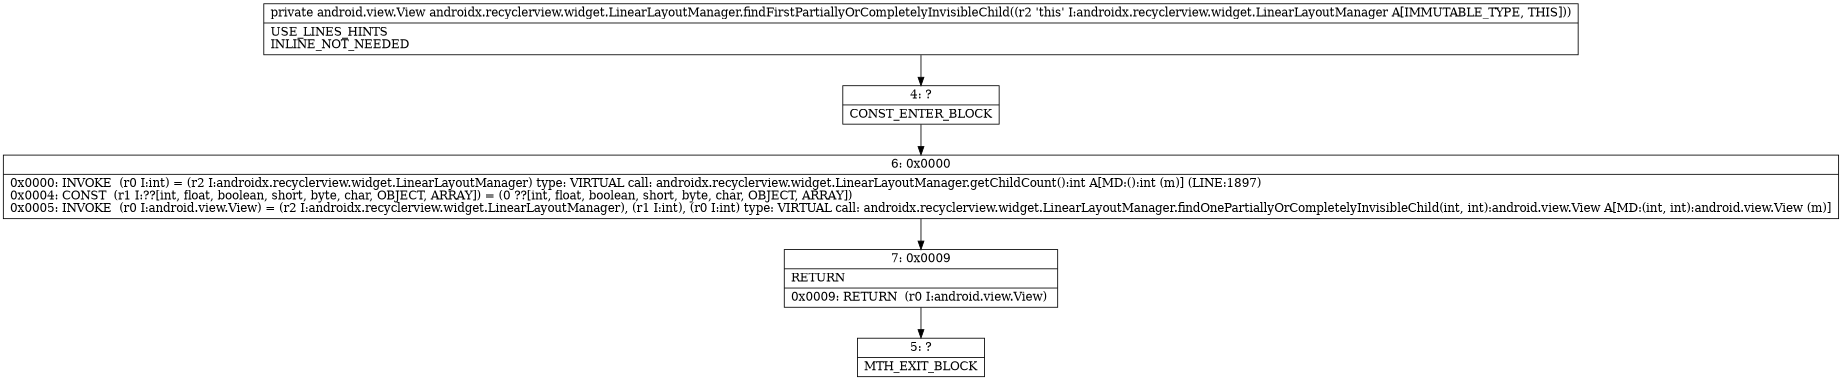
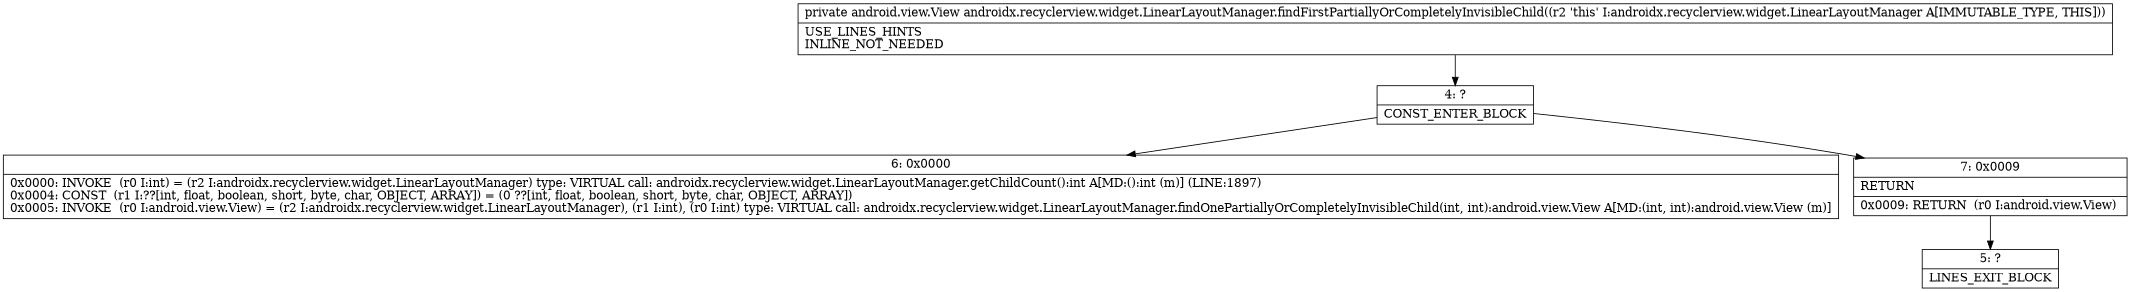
edge "6: 0x0000" -> "7: 0x0009": now "4: ?" -> "7: 0x0009"
node "5: ?": text "MTH_EXIT_BLOCK" -> "LINES_EXIT_BLOCK"
